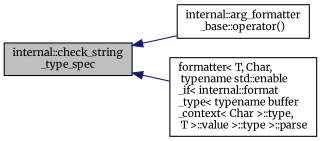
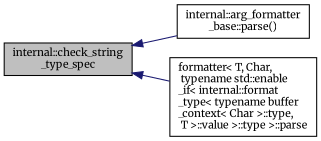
node "internal::arg_formatter _base::operator()": label "internal::arg_formatter _base::operator()" -> "internal::arg_formatter _base::parse()"
